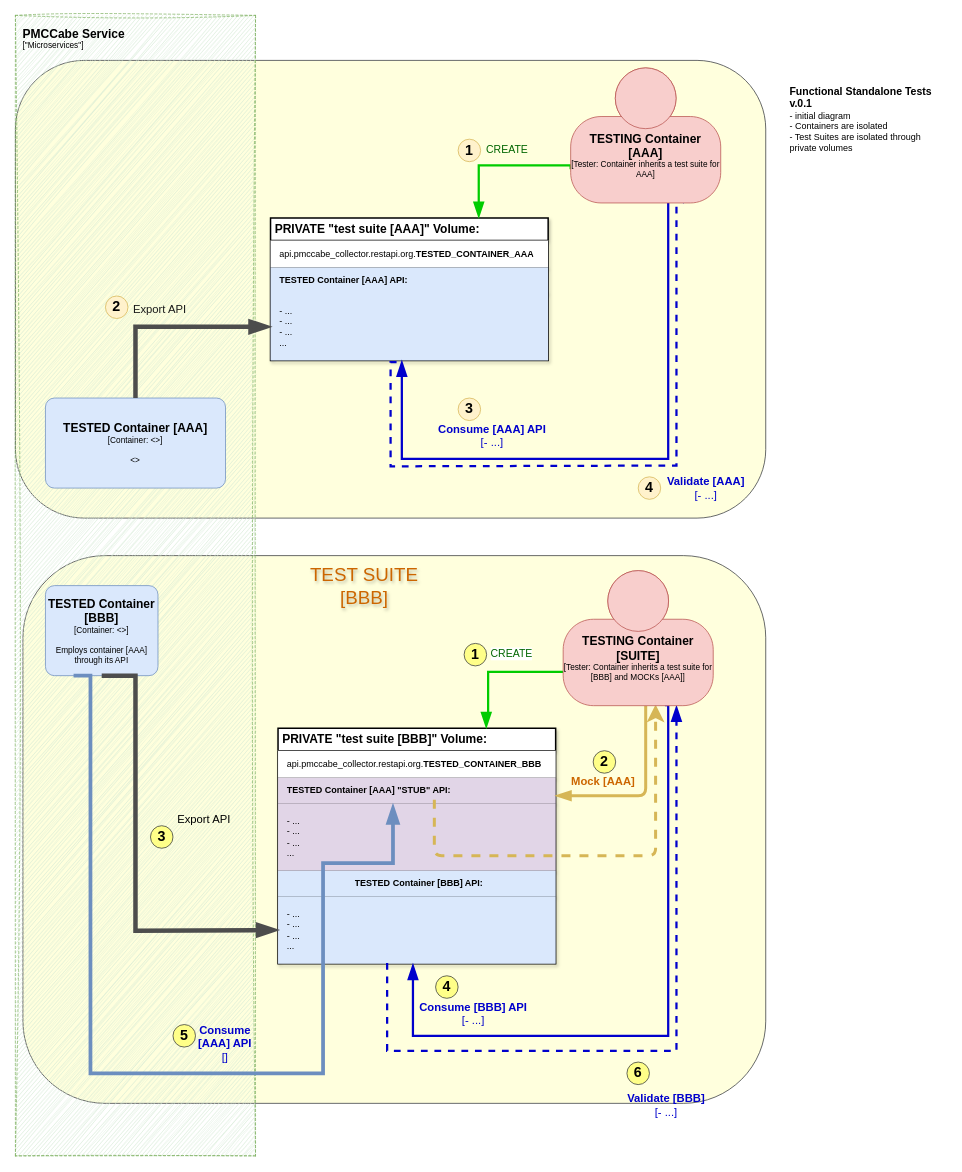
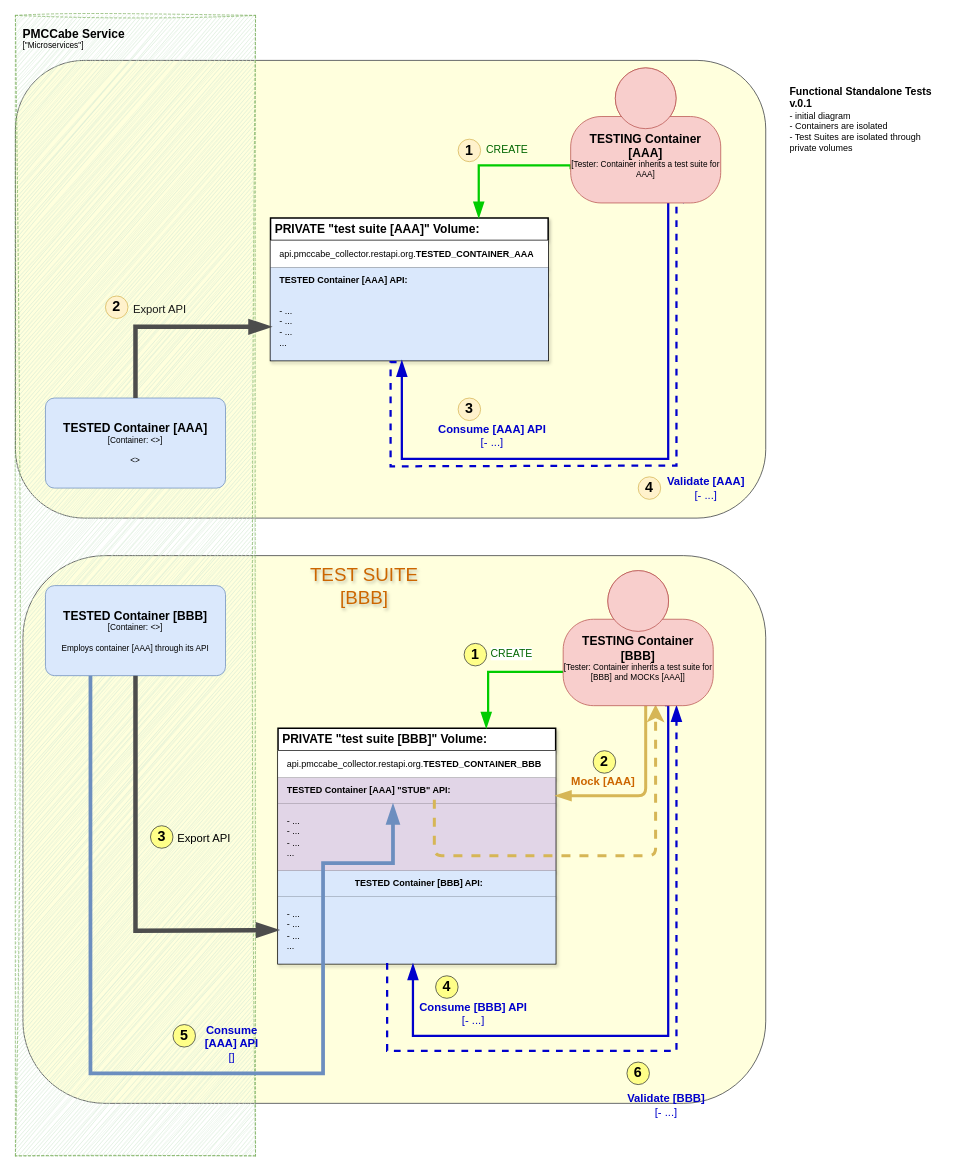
node "TESTED Container [BBB] [Container: ] Employs container [AAA] through its API": size 113x90 -> 180x90
node "TESTING Container [SUITE] [Tester: Container inherits a test suite for [BBB] and MOCKs [AAA]]": label "TESTING Container [SUITE] [Tester: Container inherits a test suite for [BBB] and MOCKs [AAA]]" -> "TESTING Container [BBB] [Tester: Container inherits a test suite for [BBB] and MOCKs [AAA]]"
